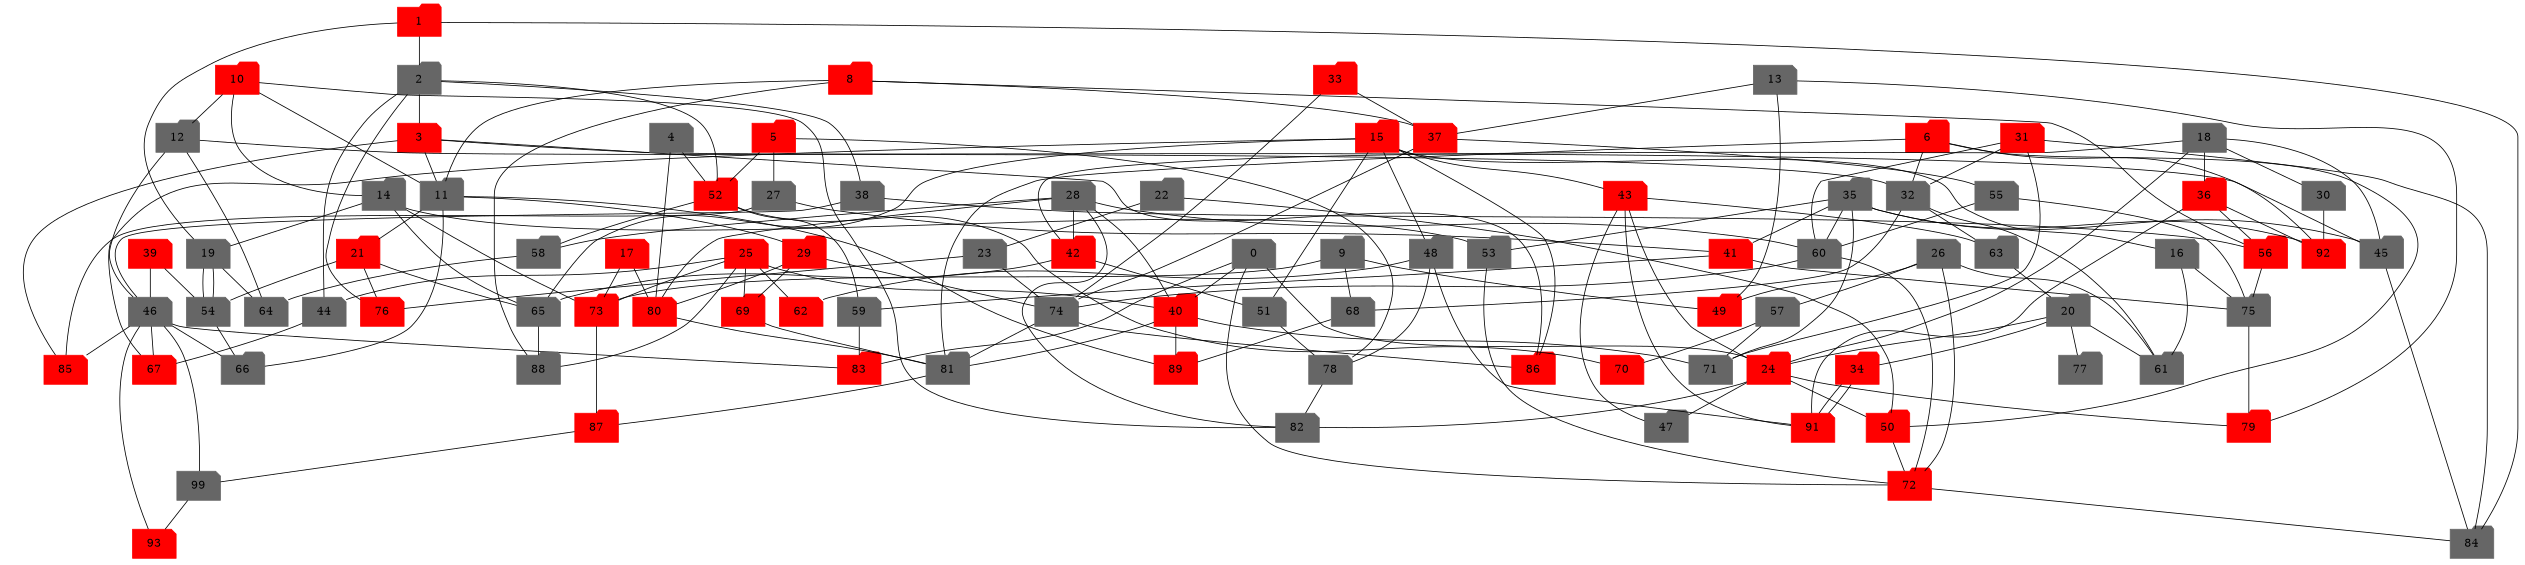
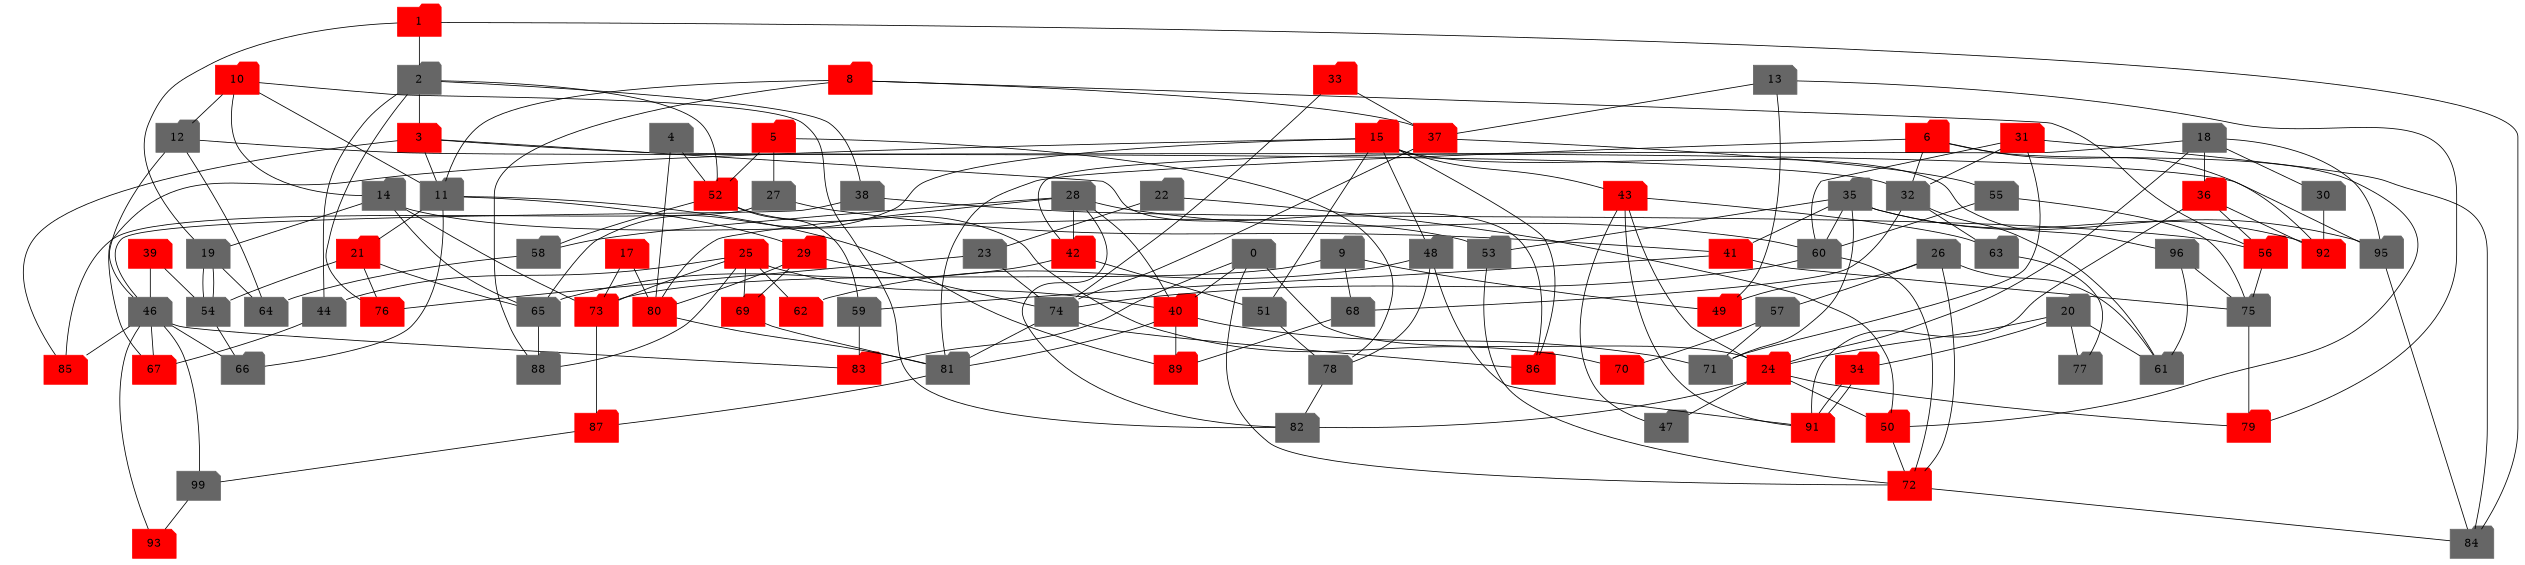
node "16": label "16" -> "96"
node "45": label "45" -> "95"
edge "63" -- "20": now "63" -- "77"
